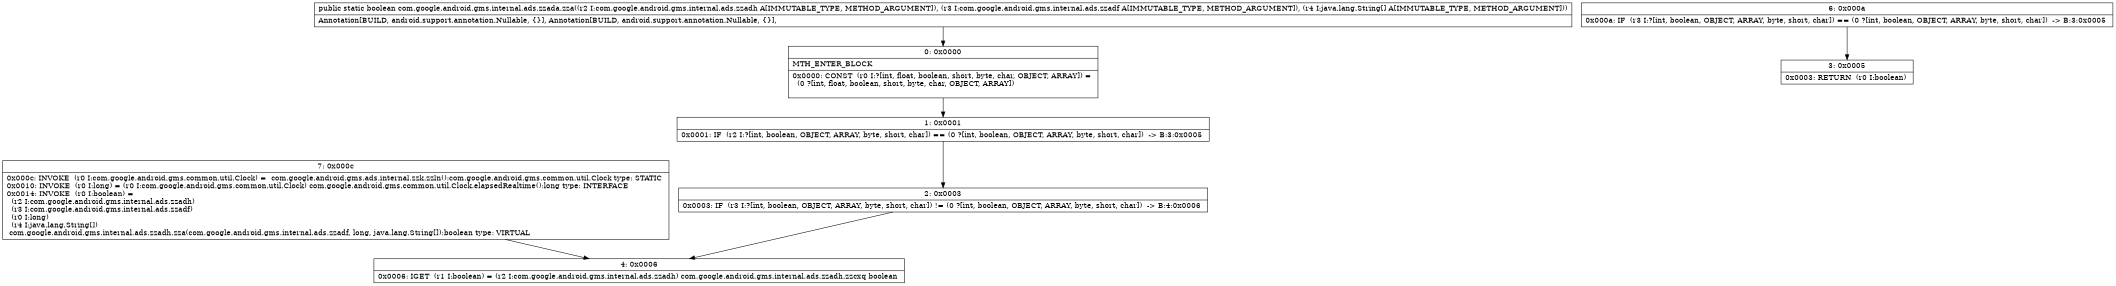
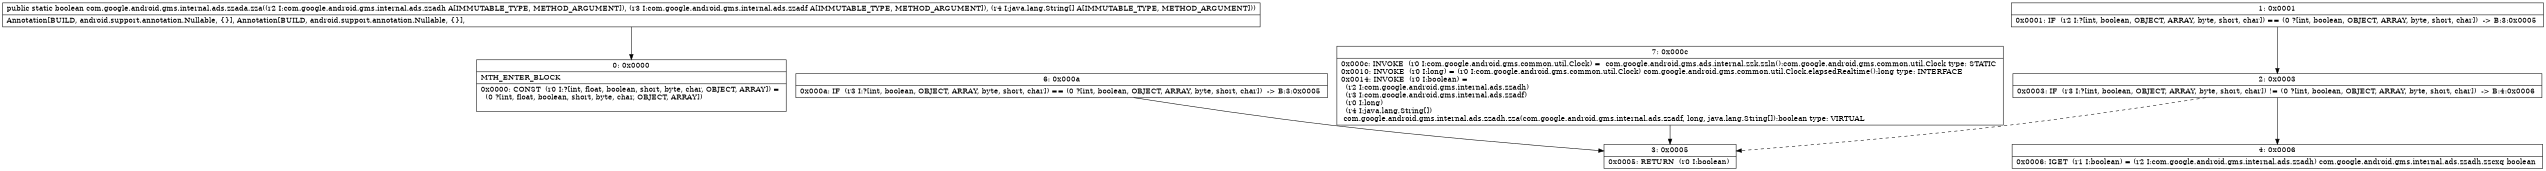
node "3: 0x0005": text "0x0003: RETURN  (r0 I:boolean)" -> "0x0005: RETURN  (r0 I:boolean)"
edge "0: 0x0000" -> "1: 0x0001": removed
edge "2: 0x0003" -> "3: 0x0005": added
edge "7: 0x000c" -> "4: 0x0006": now "7: 0x000c" -> "3: 0x0005"
